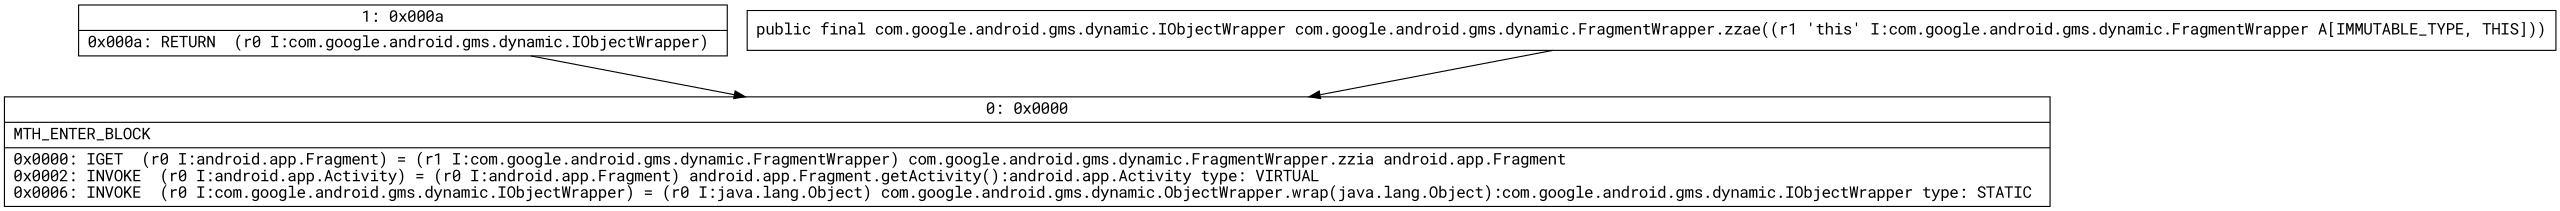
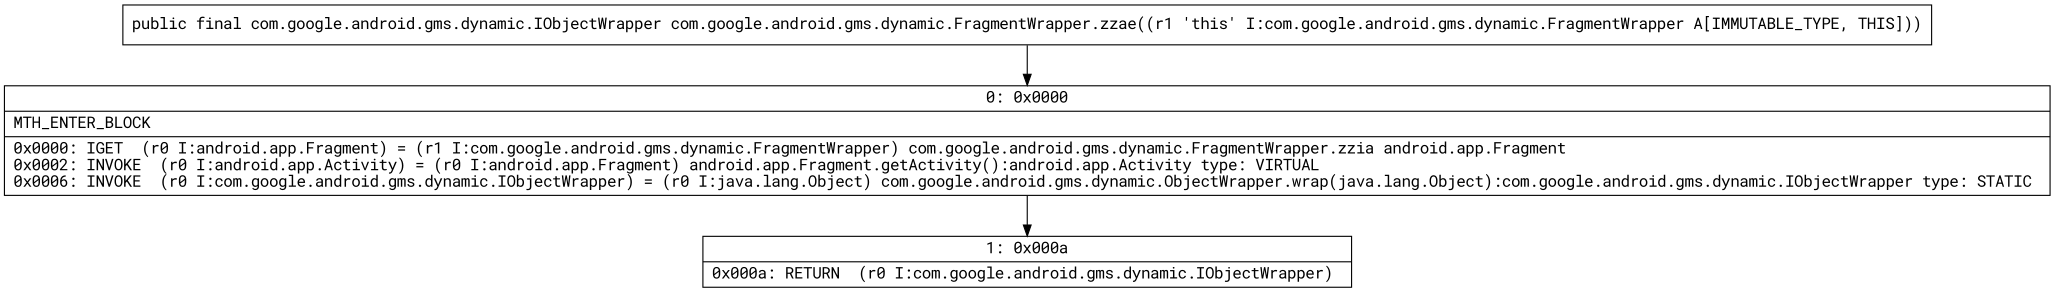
edge "1: 0x000a" -> "0: 0x0000": reversed
